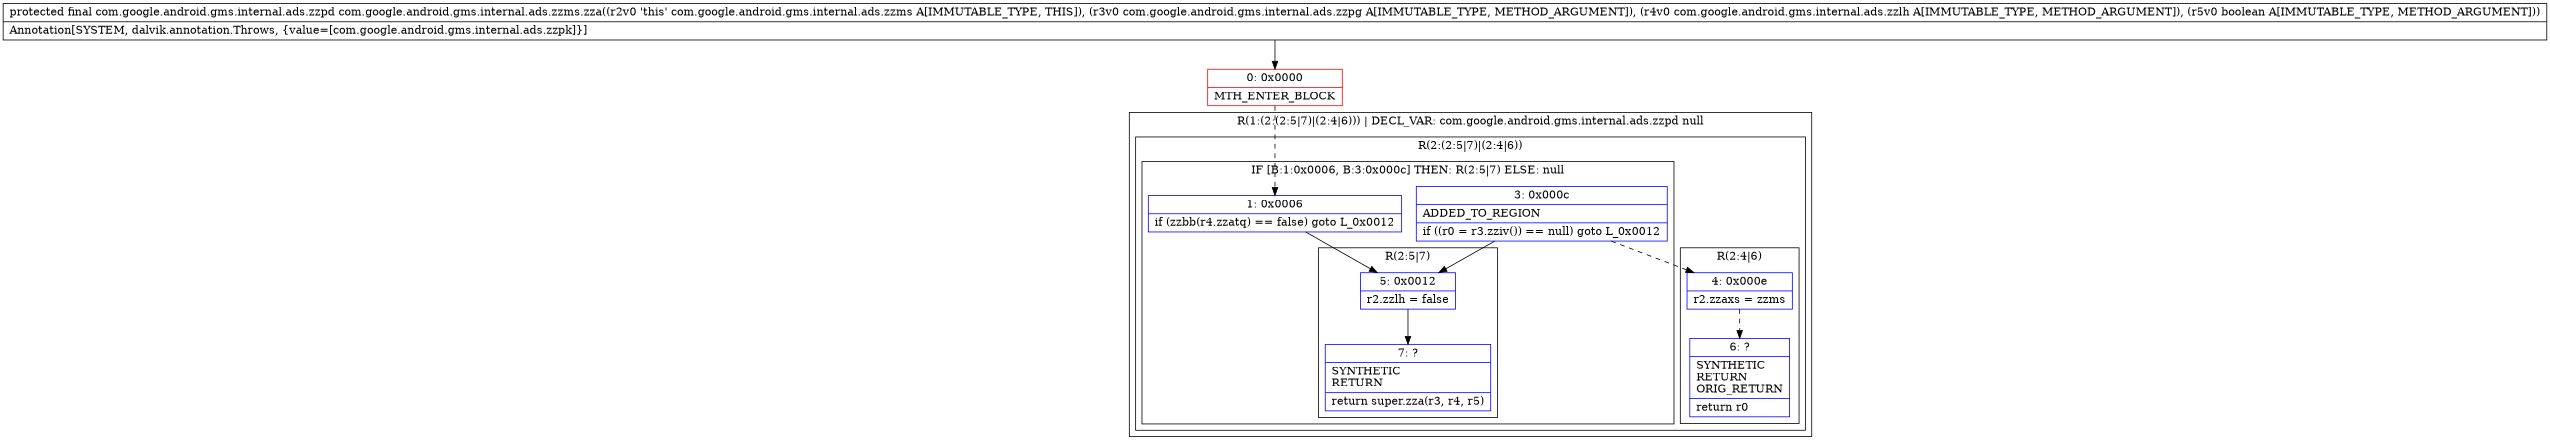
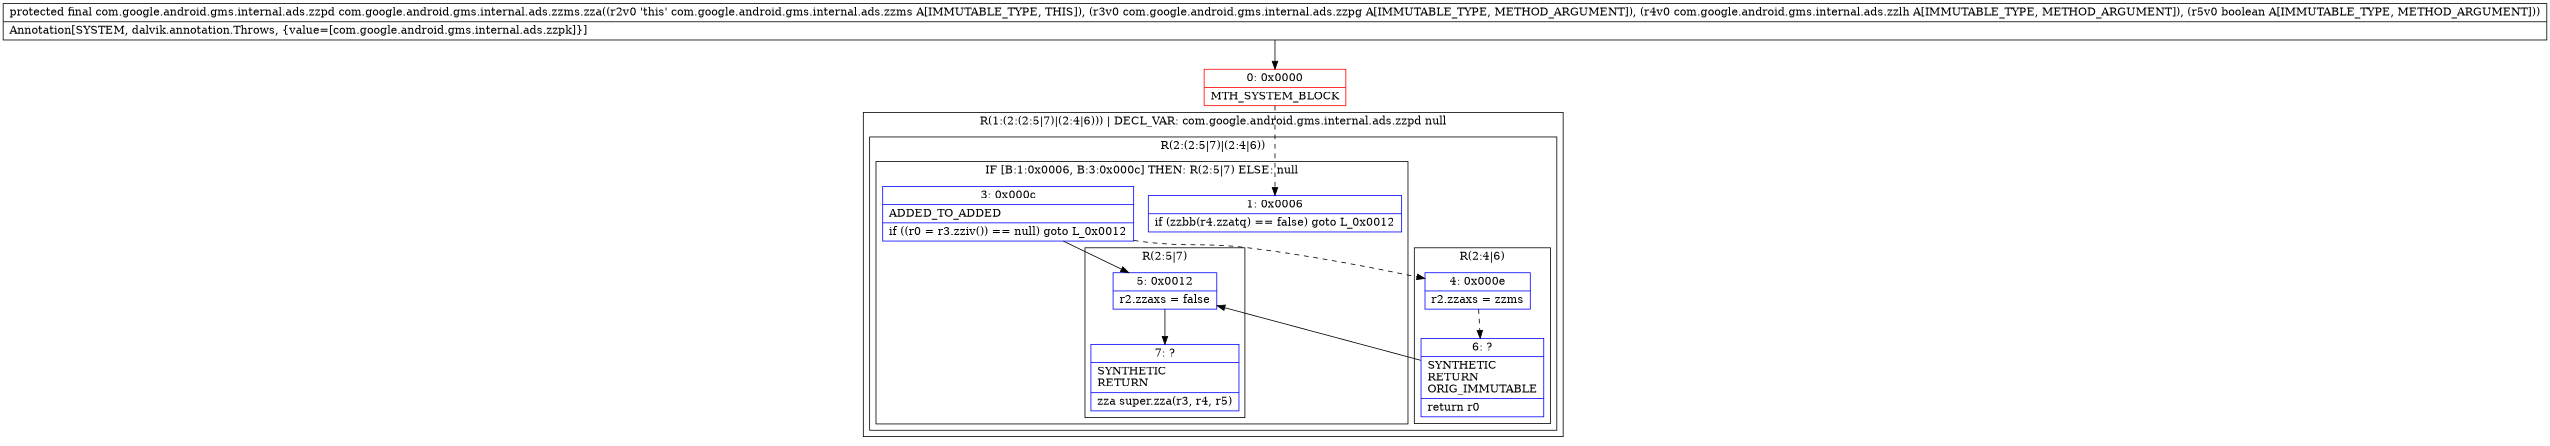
node "0: 0x0000": text "MTH_ENTER_BLOCK" -> "MTH_SYSTEM_BLOCK"
node "3: 0x000c": text "ADDED_TO_REGION" -> "ADDED_TO_ADDED"
edge "1: 0x0006" -> "5: 0x0012": now "6: ?" -> "5: 0x0012"
node "5: 0x0012": text "r2.zzlh = false" -> "r2.zzaxs = false"
node "6: ?": text "ORIG_RETURN" -> "ORIG_IMMUTABLE"
node "7: ?": text "return super.zza(r3, r4, r5)" -> "zza super.zza(r3, r4, r5)"
